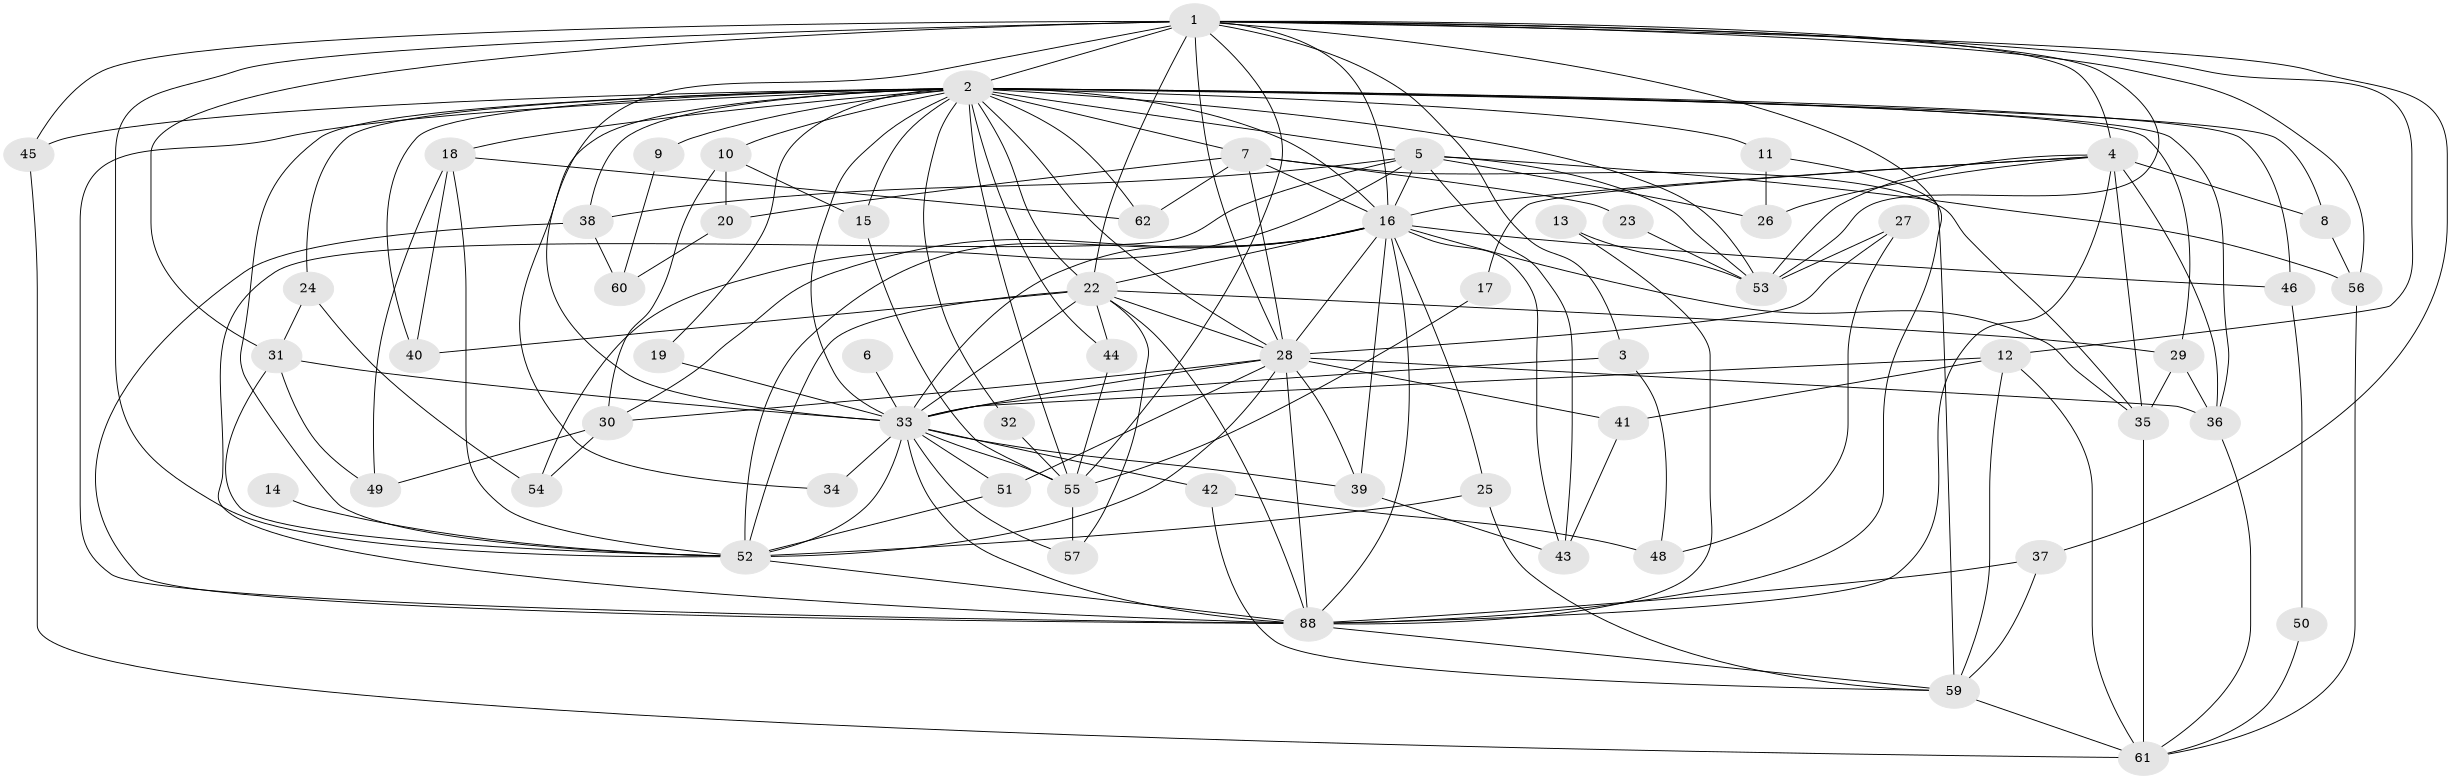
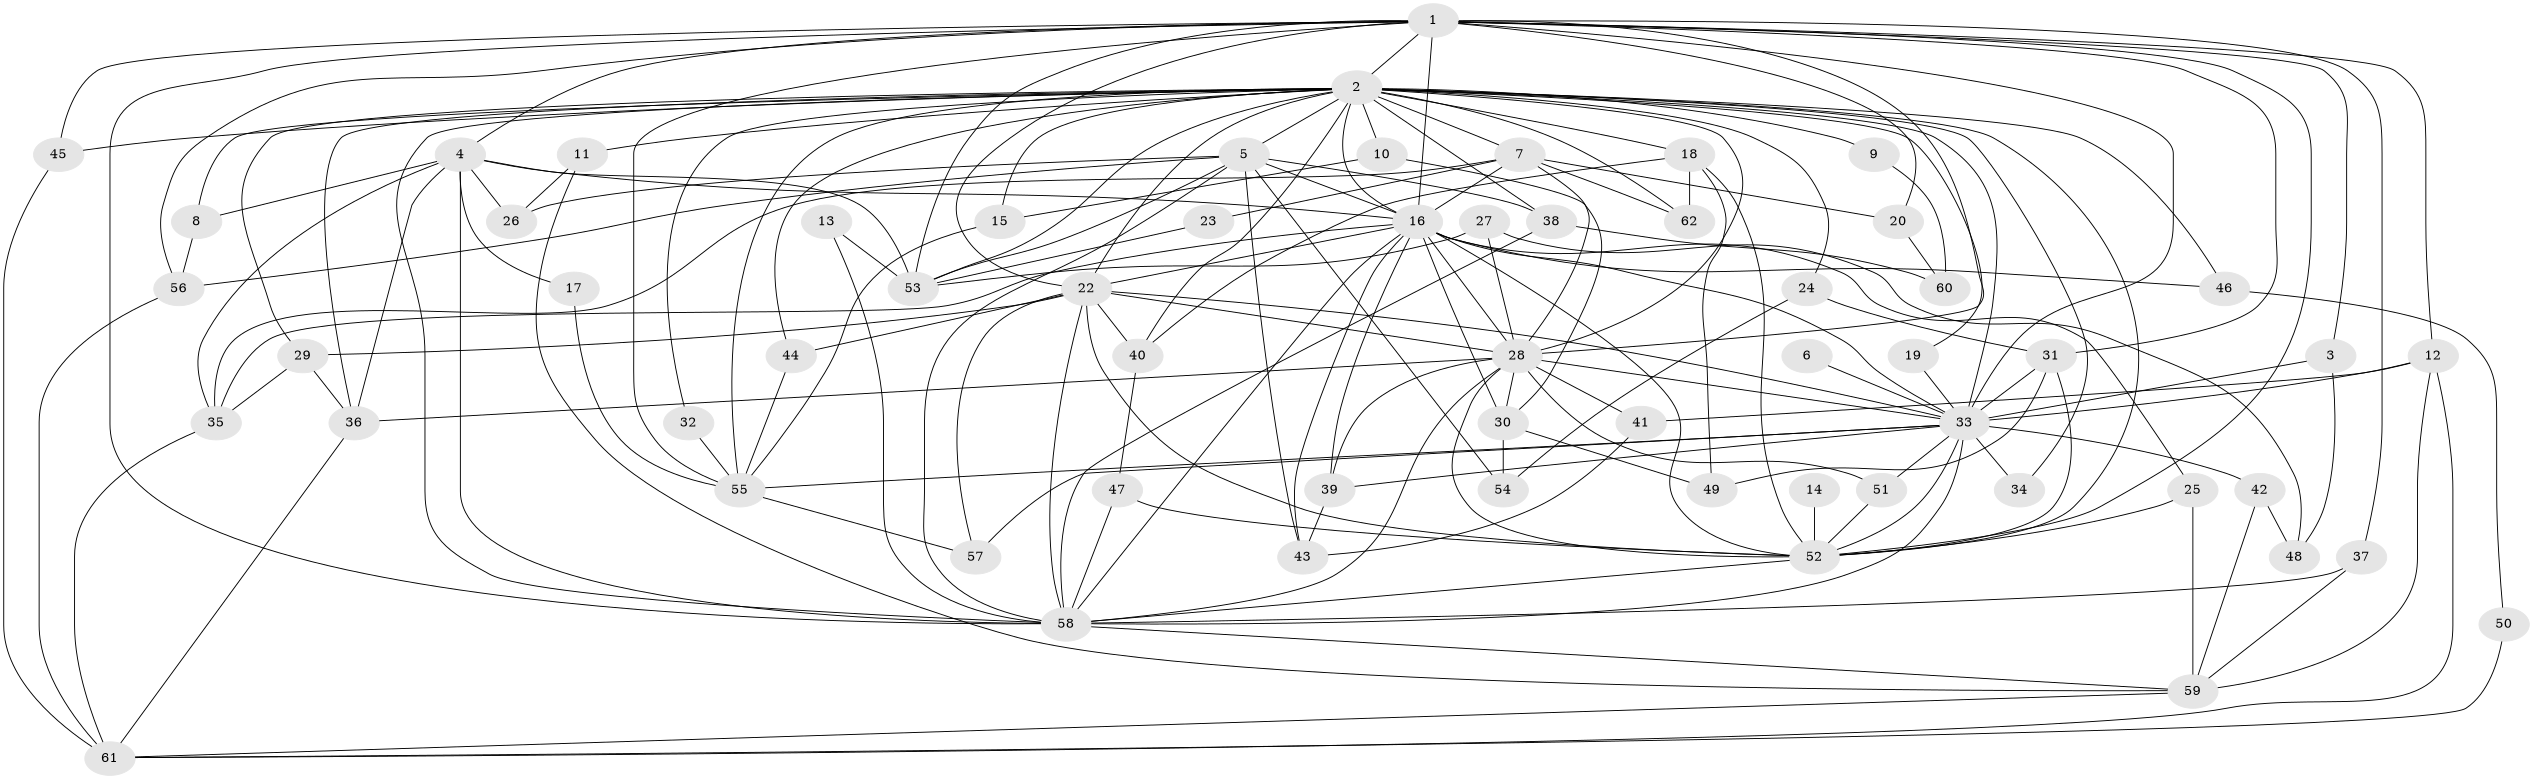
edge "10" -- "20": now "1" -- "20"
node "47": added
node "88": label "88" -> "58"
